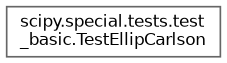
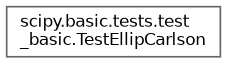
node "scipy.special.tests.test _basic.TestEllipCarlson": label "scipy.special.tests.test _basic.TestEllipCarlson" -> "scipy.basic.tests.test _basic.TestEllipCarlson"
